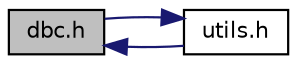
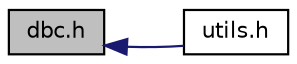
edge "dbc.h" -> "utils.h": removed
